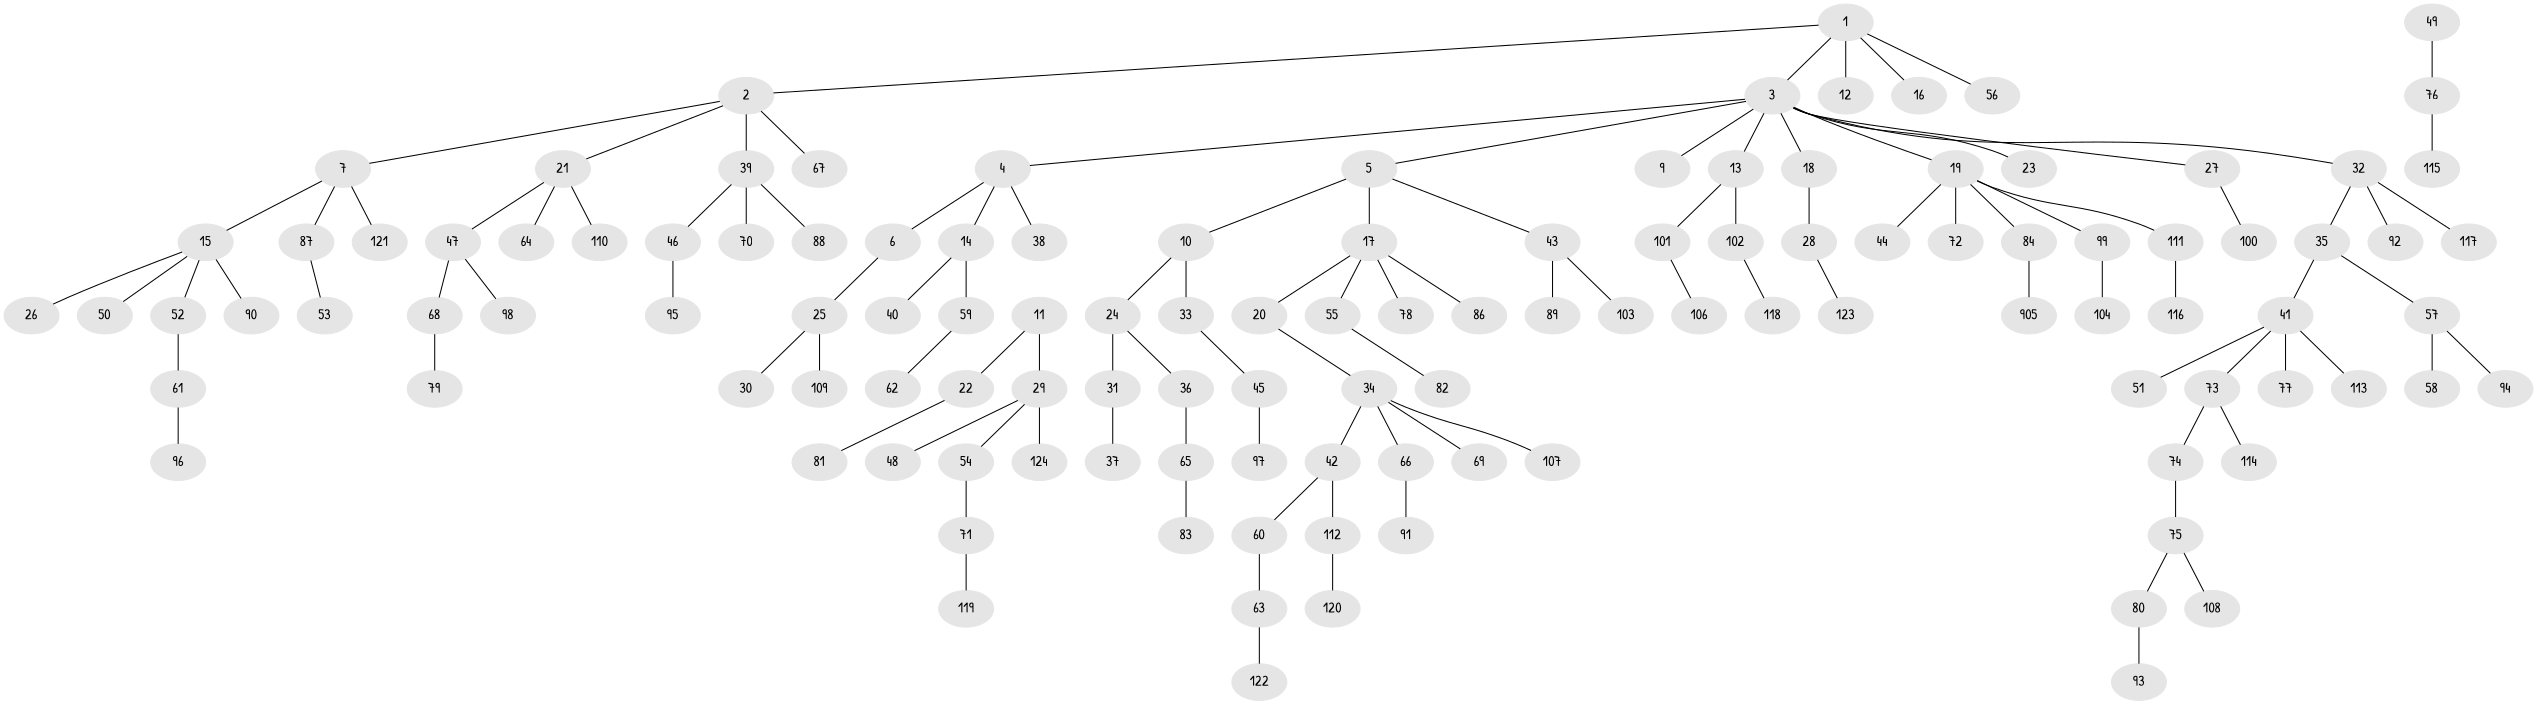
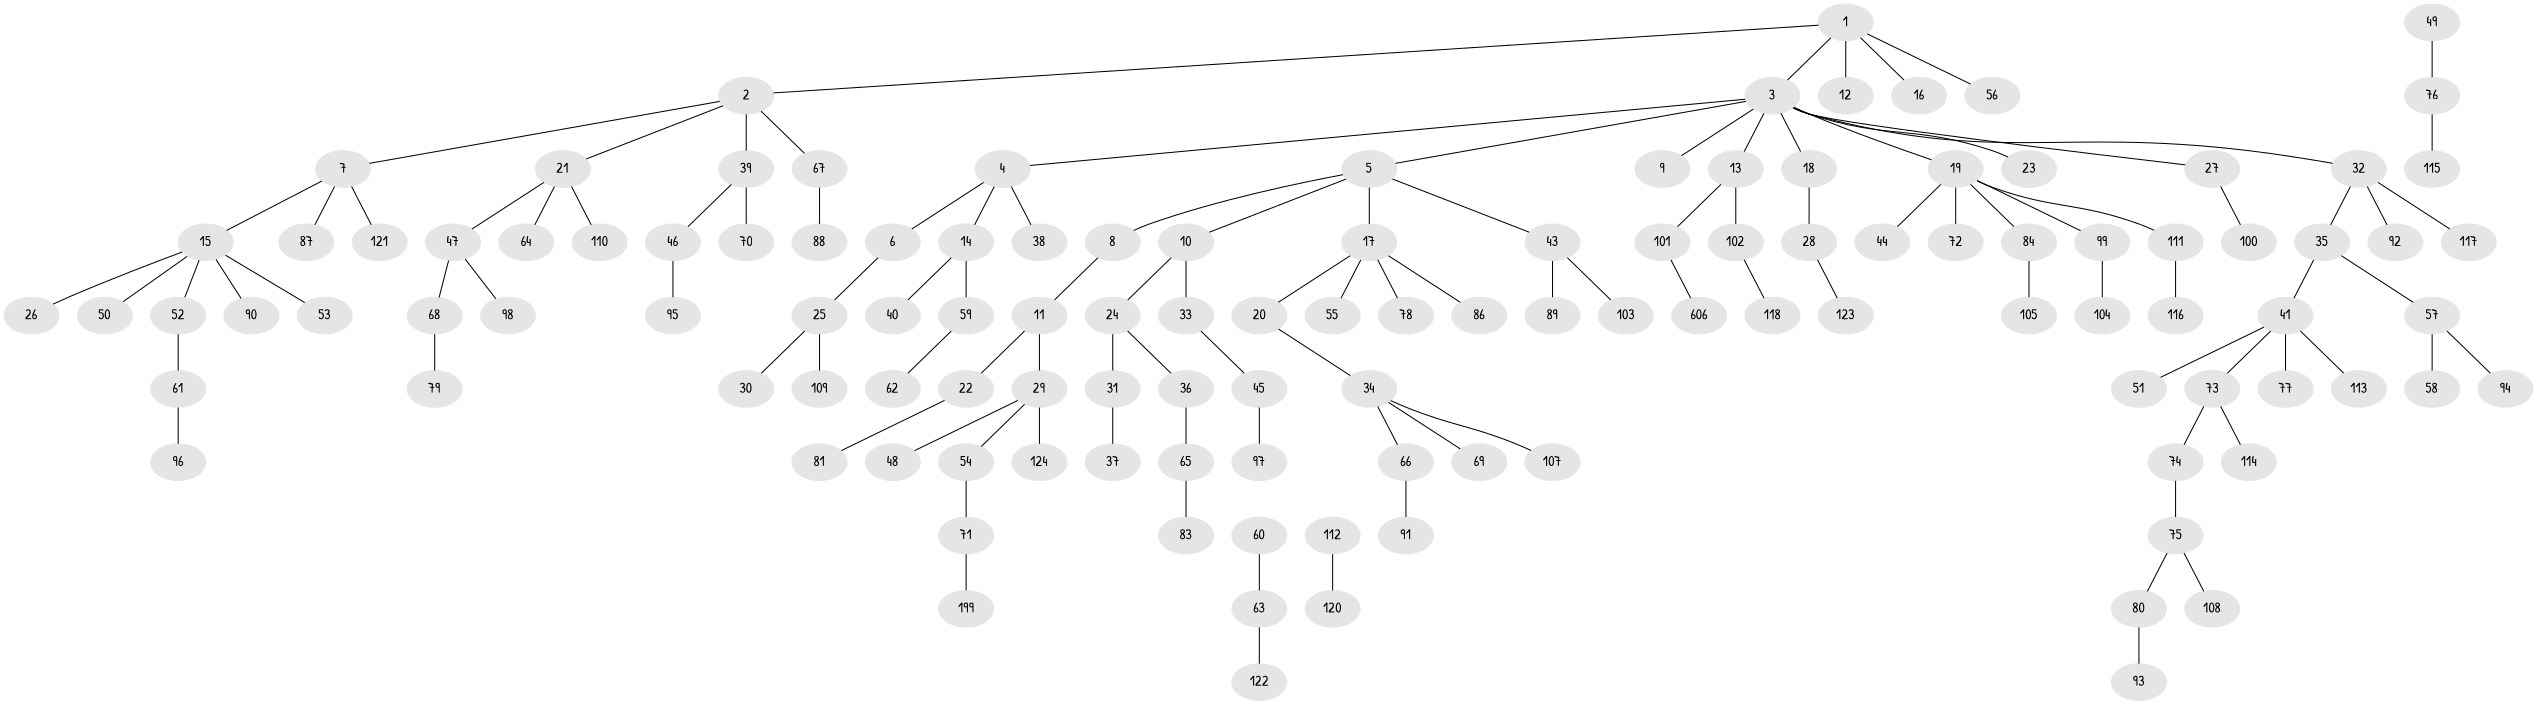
edge "39" -- "88": now "67" -- "88"
node "8": added
edge "87" -- "53": now "15" -- "53"
node "106": label "106" -> "606"
node "905": label "905" -> "105"
node "82": removed
node "42": removed
node "119": label "119" -> "199"
